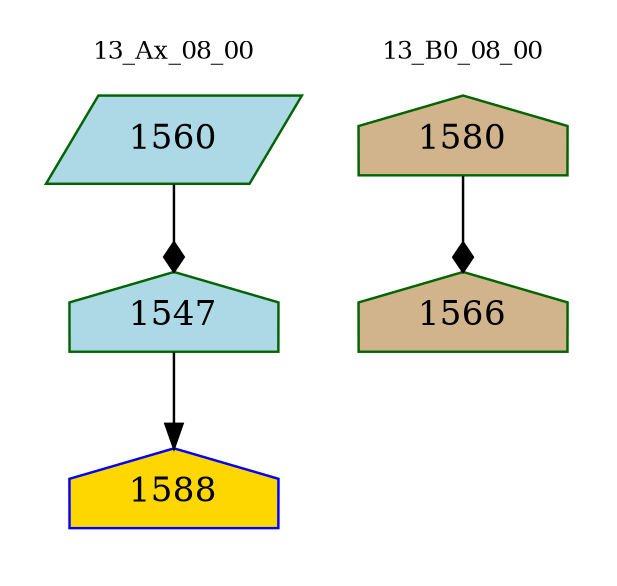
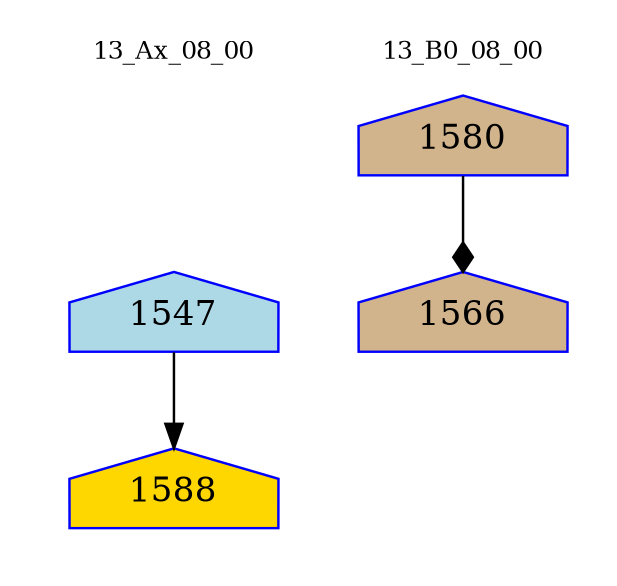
node "1560": removed
node "1580": color darkgreen -> blue
node "1547": color darkgreen -> blue
node "1566": color darkgreen -> blue
